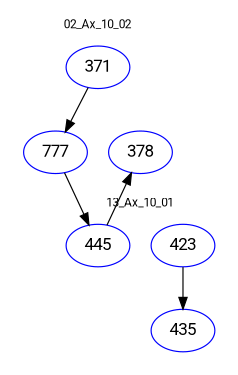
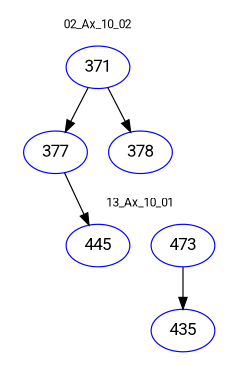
node "777": label "777" -> "377"
edge "445" -> "378": now "371" -> "378"
node "423": label "423" -> "473"
